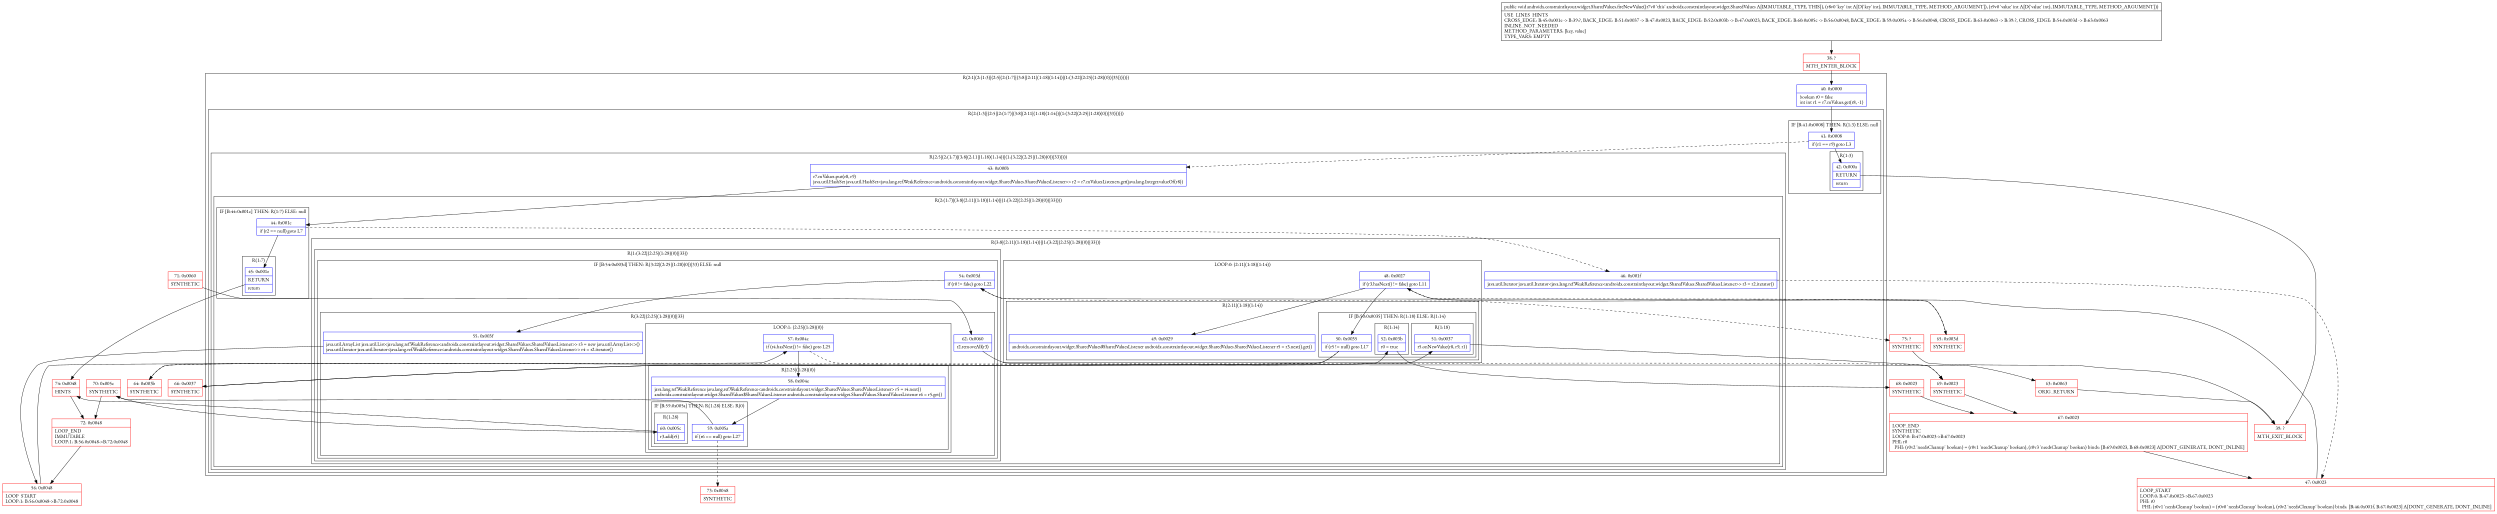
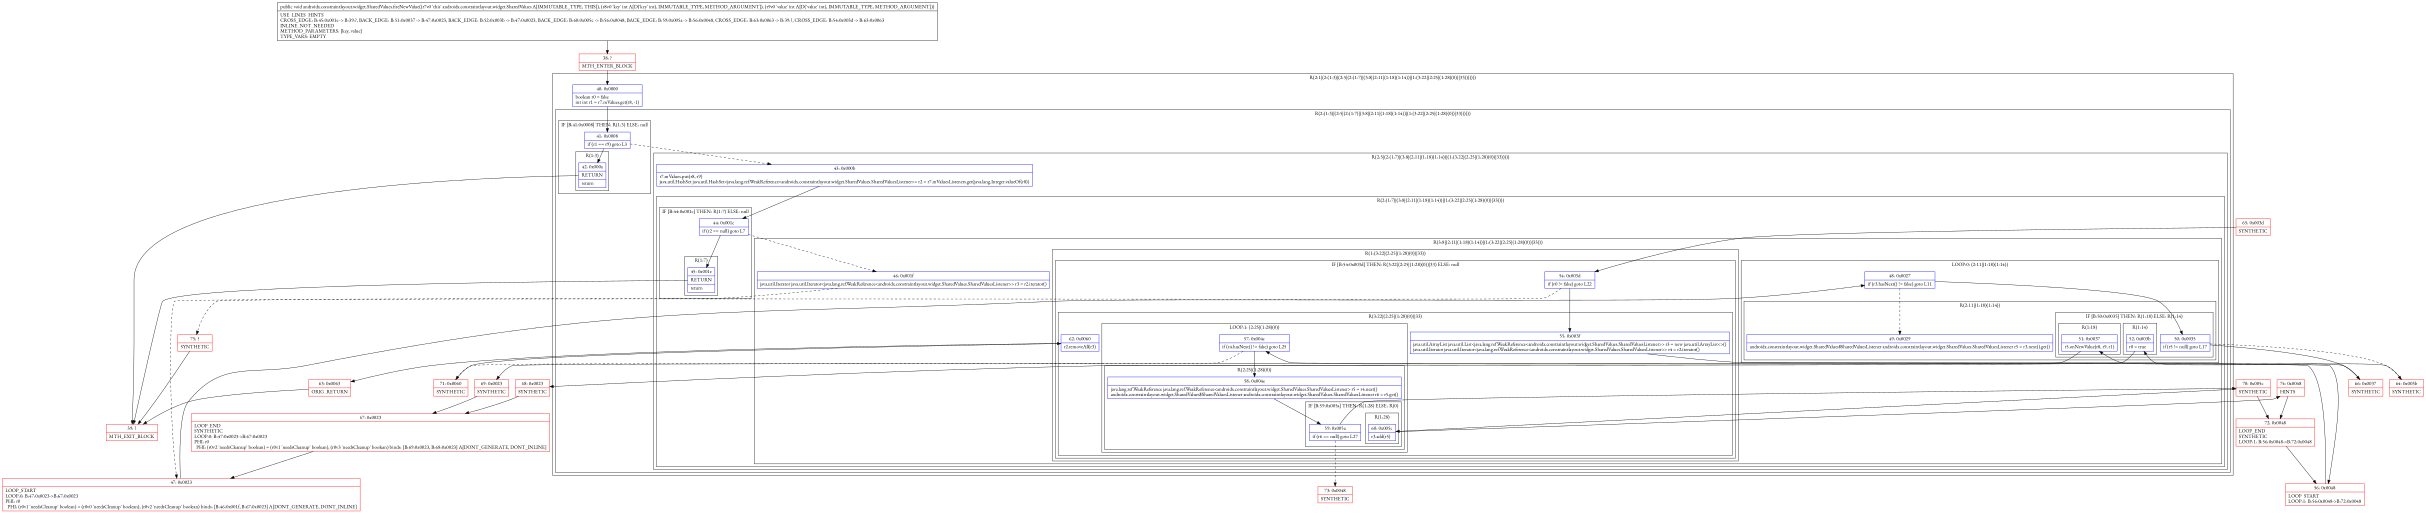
edge "48: 0x0027" -> "65: 0x003d": removed
edge "48: 0x0027" -> "49: 0x0029": style solid -> dashed
edge "45: 0x001e" -> "74: 0x0048": now "45: 0x001e" -> "39: ?"
edge "57: 0x004c" -> "69: 0x0023": now "57: 0x004c" -> "71: 0x0060"
node "72: 0x0048": text "IMMUTABLE" -> "SYNTHETIC"
